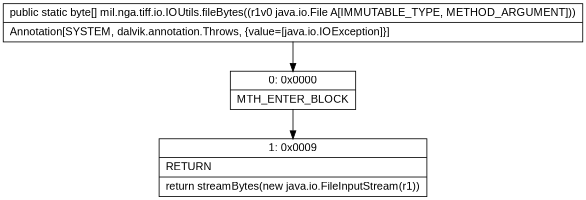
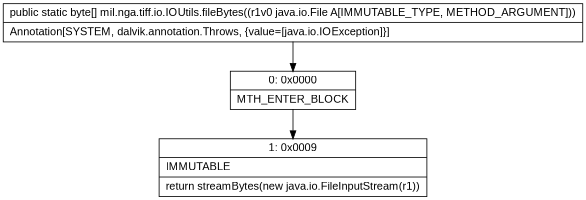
node "1: 0x0009": text "RETURN" -> "IMMUTABLE"
